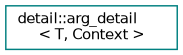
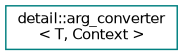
node "detail::arg_detail < T, Context >": label "detail::arg_detail < T, Context >" -> "detail::arg_converter < T, Context >"
